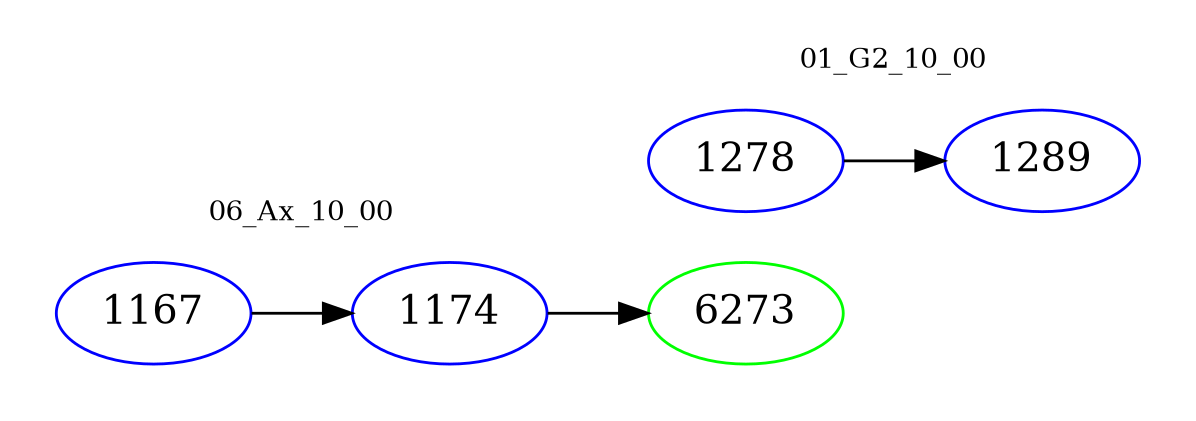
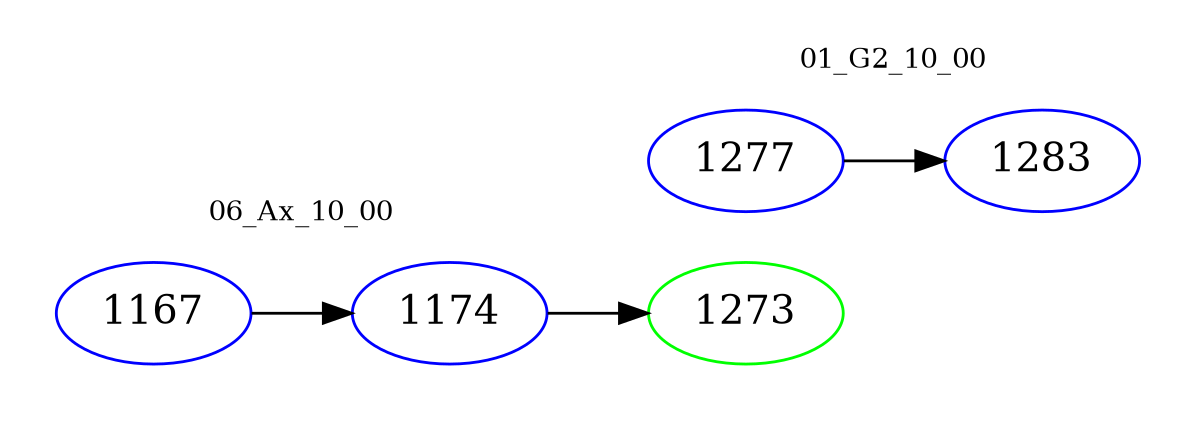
node "1278": label "1278" -> "1277"
node "1289": label "1289" -> "1283"
node "6273": label "6273" -> "1273"
